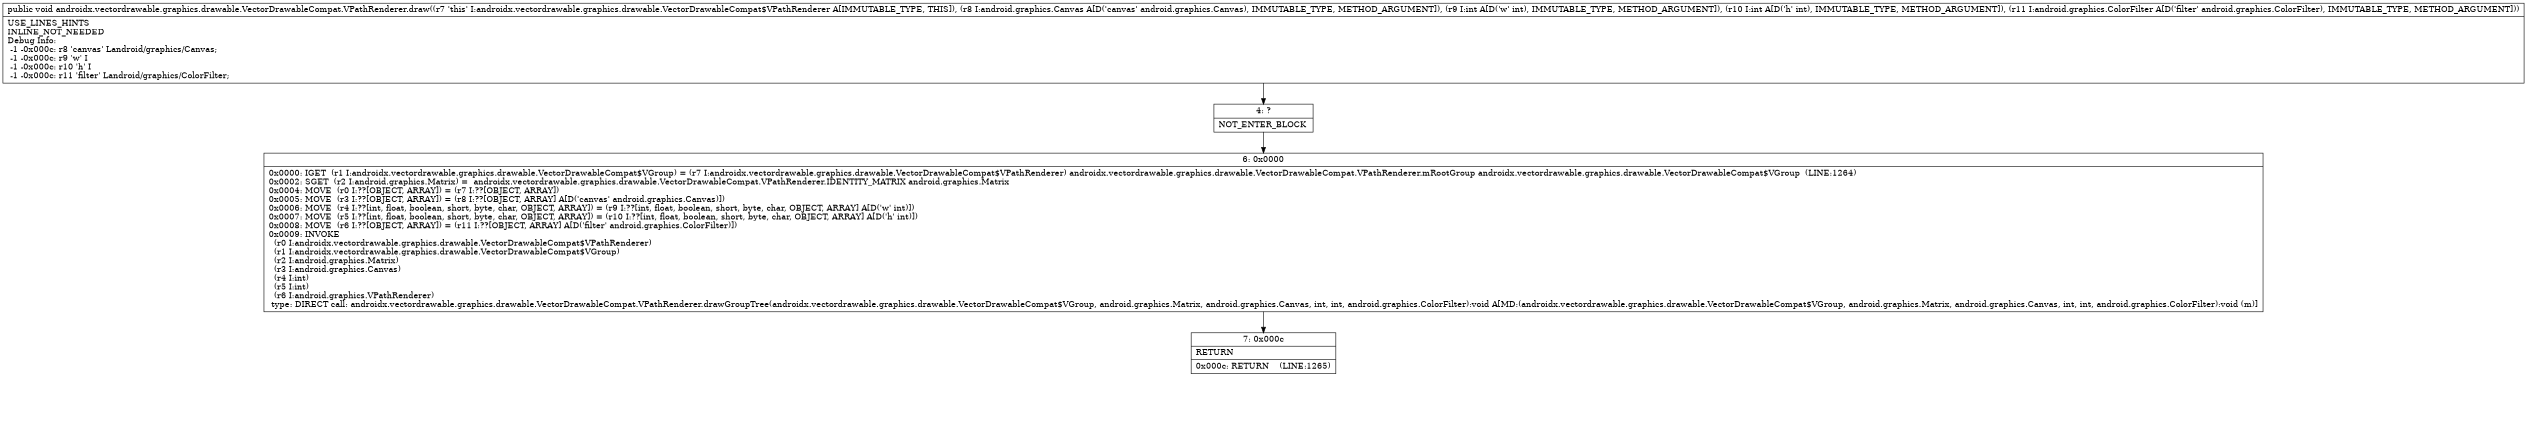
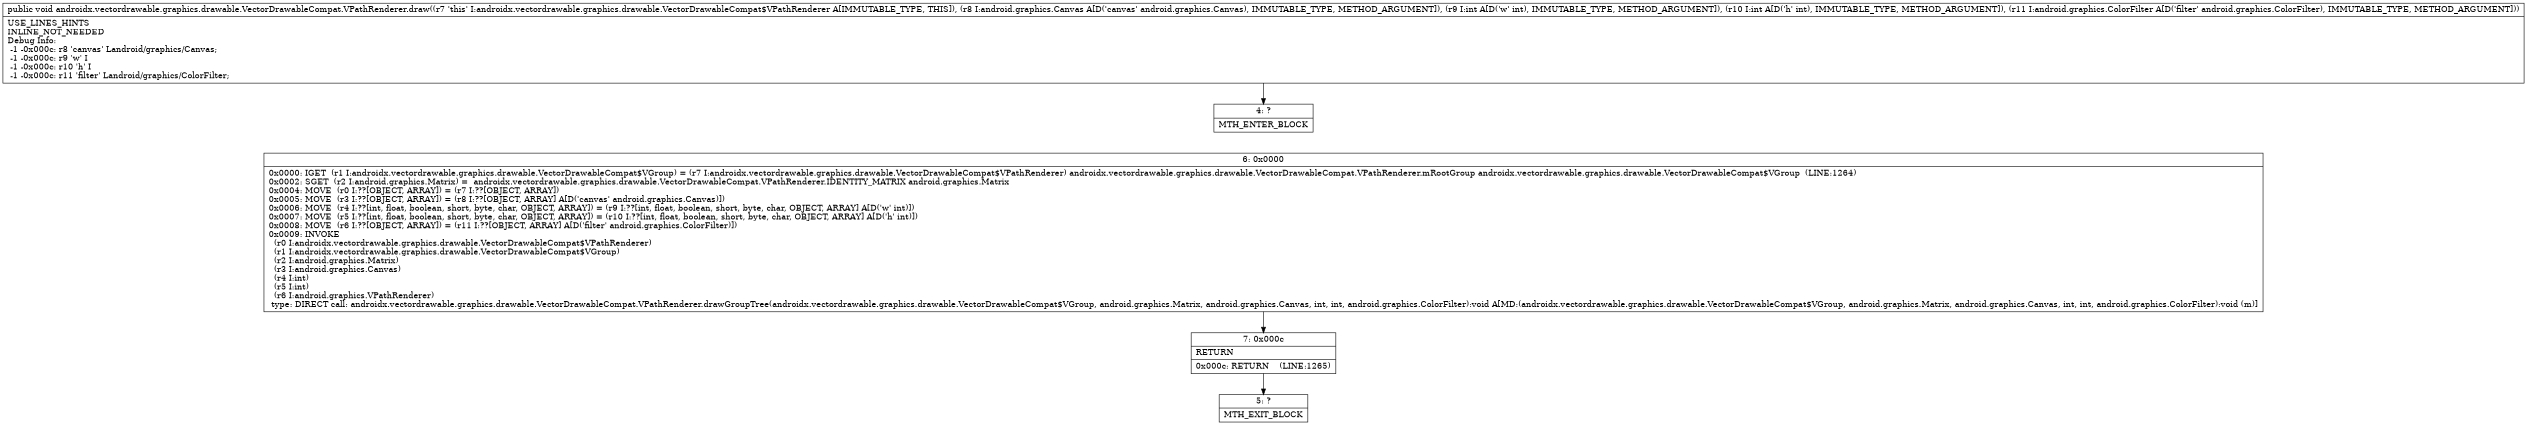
node "4: ?": text "NOT_ENTER_BLOCK" -> "MTH_ENTER_BLOCK"
edge "4: ?" -> "6: 0x0000": removed
node "5: ?": added
